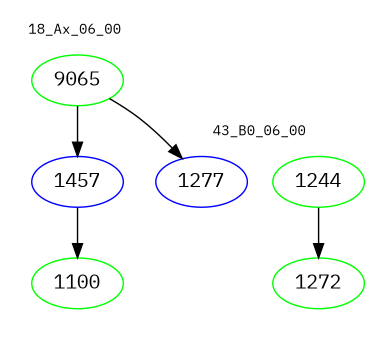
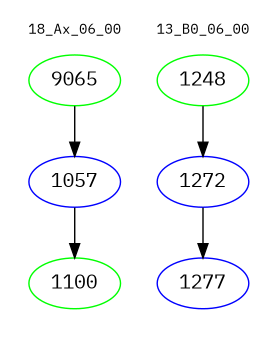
edge "9065" -> "1277": now "1272" -> "1277"
cluster "43_B0_06_00": label "43_B0_06_00" -> "13_B0_06_00"
node "1457": label "1457" -> "1057"
node "1244": label "1244" -> "1248"
node "1272": color green -> blue
